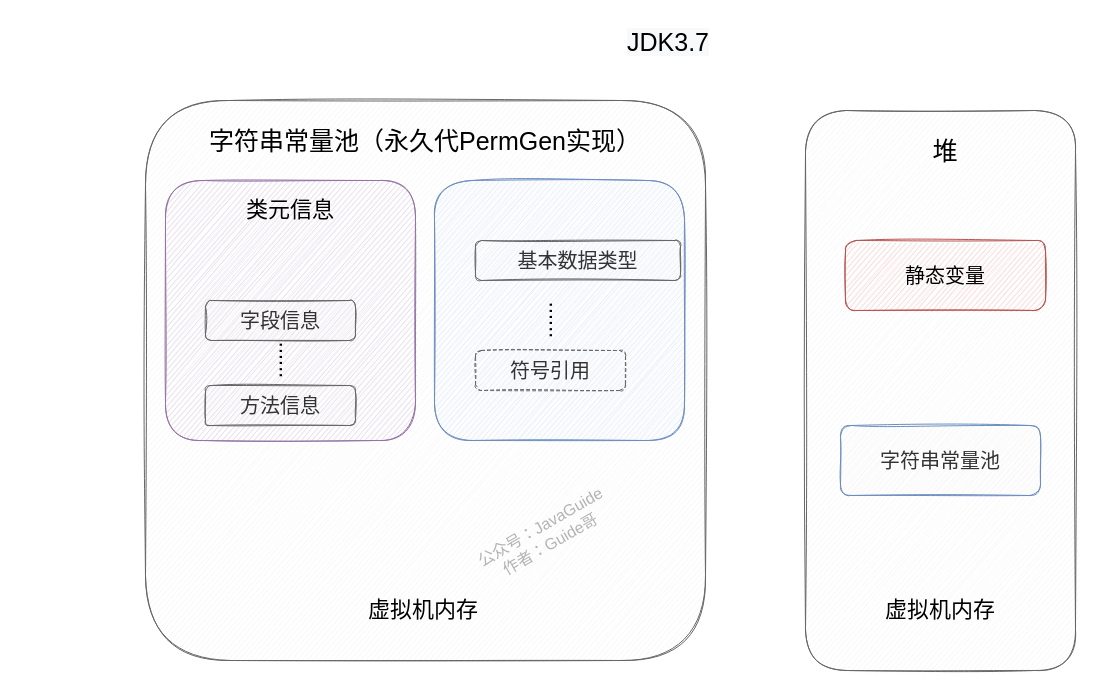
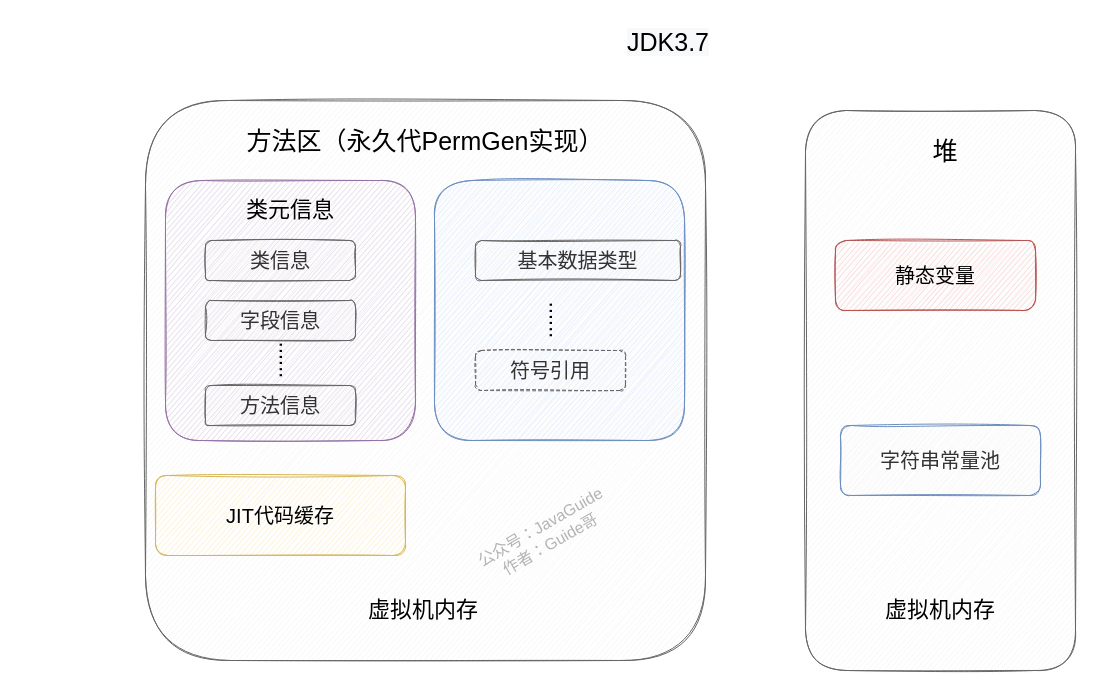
node "字符串常量池（永久代PermGen实现）": label "字符串常量池（永久代PermGen实现）" -> "方法区（永久代PermGen实现）"
node "类信息": added
node "静态变量": moved (946, 276) -> (936, 276)
node "JIT代码缓存": added
